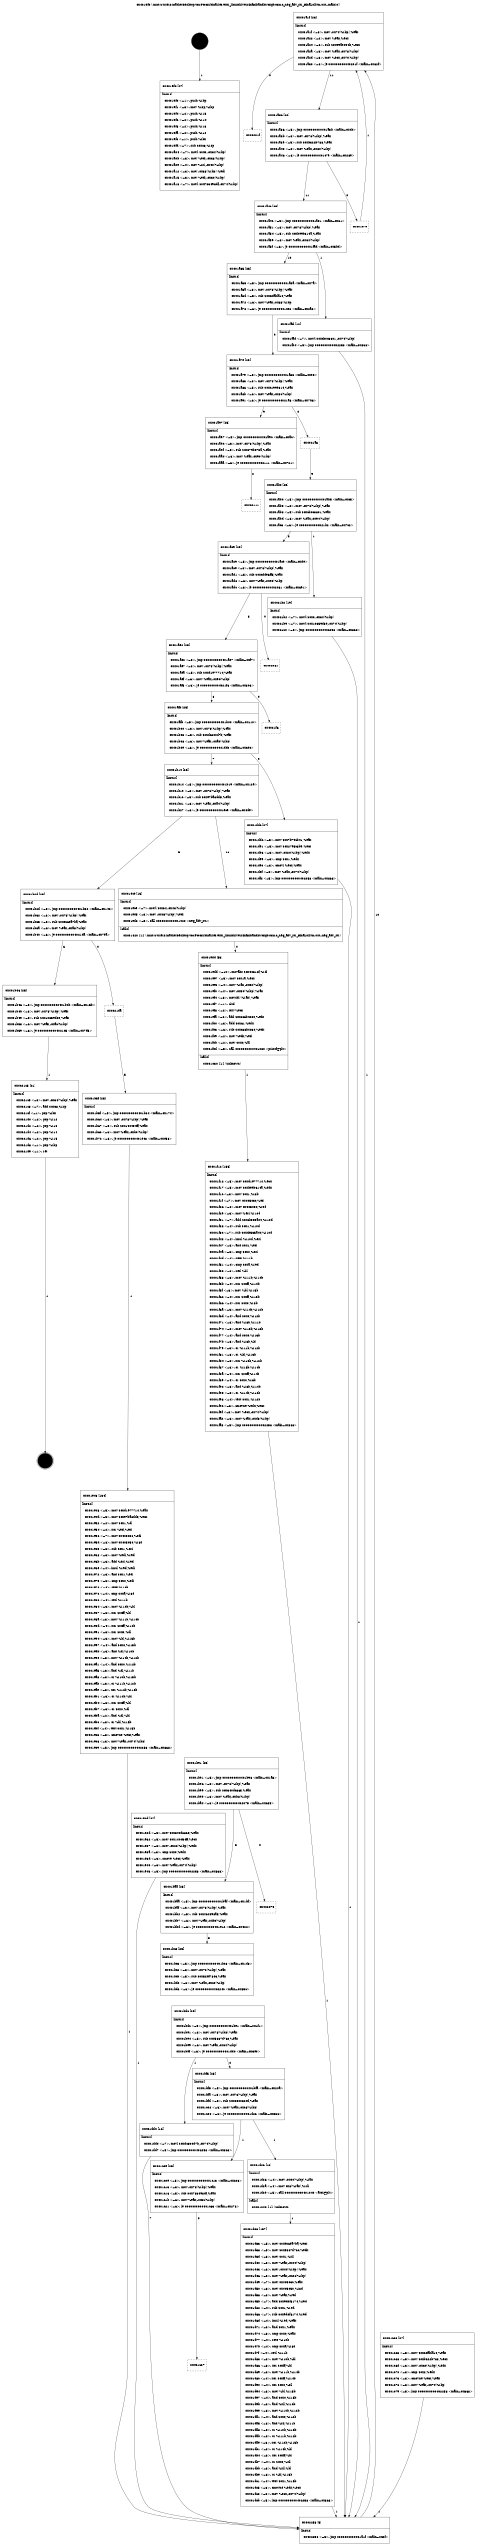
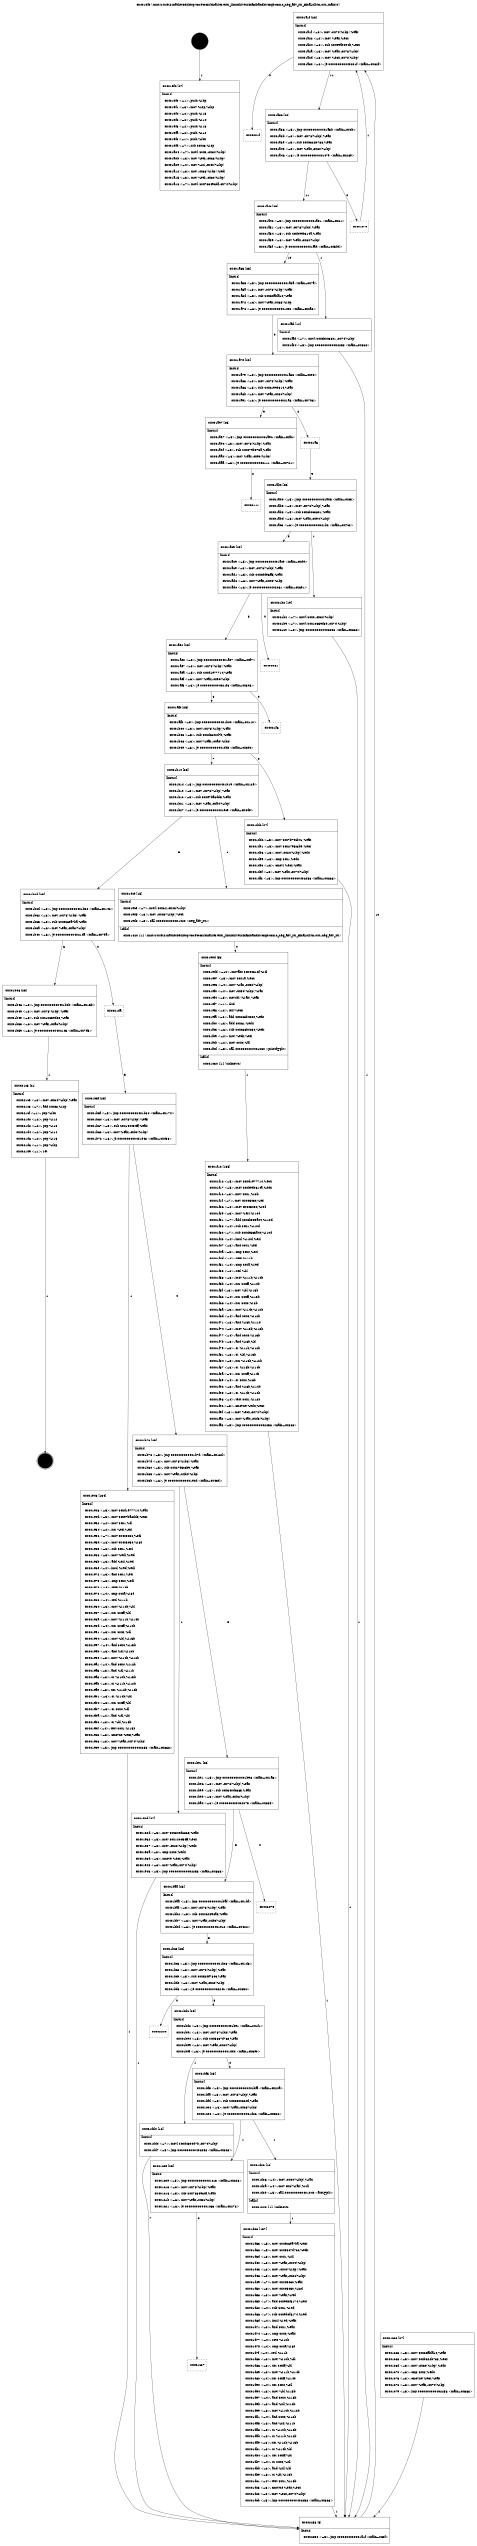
edge "0x401b14 [25]" -> "0x401ece [15]": label " 11" -> " 1"
node "0x401b78 [25]": added
edge "0x401bc3 [25]" -> "0x401bdc [25]": added, label "3"
node "0x40224c": added
